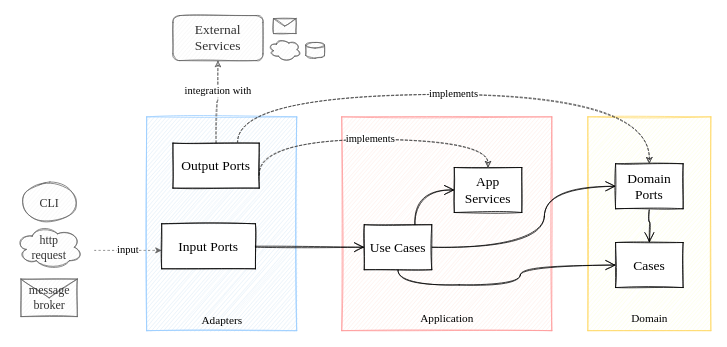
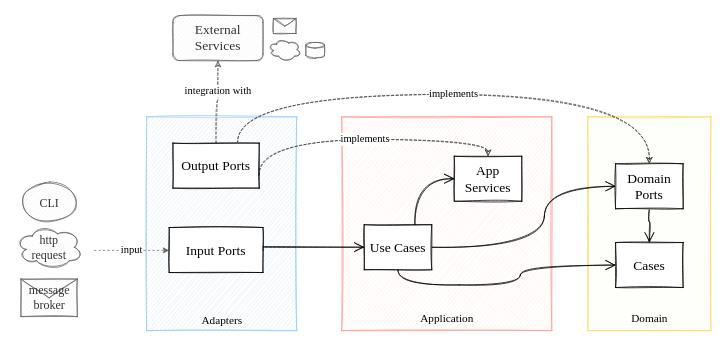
node "App Services": moved (488, 190) -> (488, 179)
node "Input Ports": moved (209, 246) -> (216, 250)
